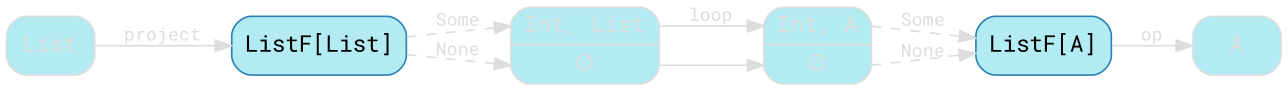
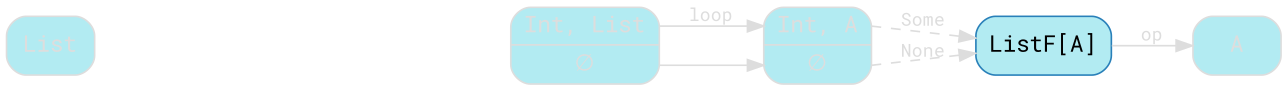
node "ListF[List]": removed
